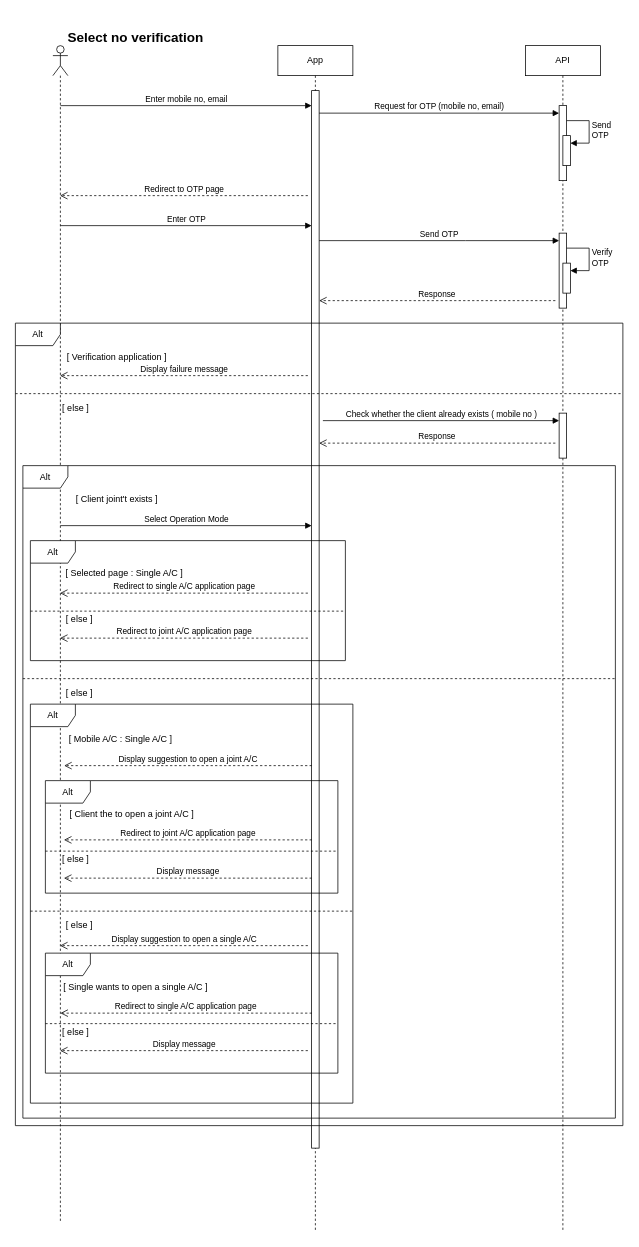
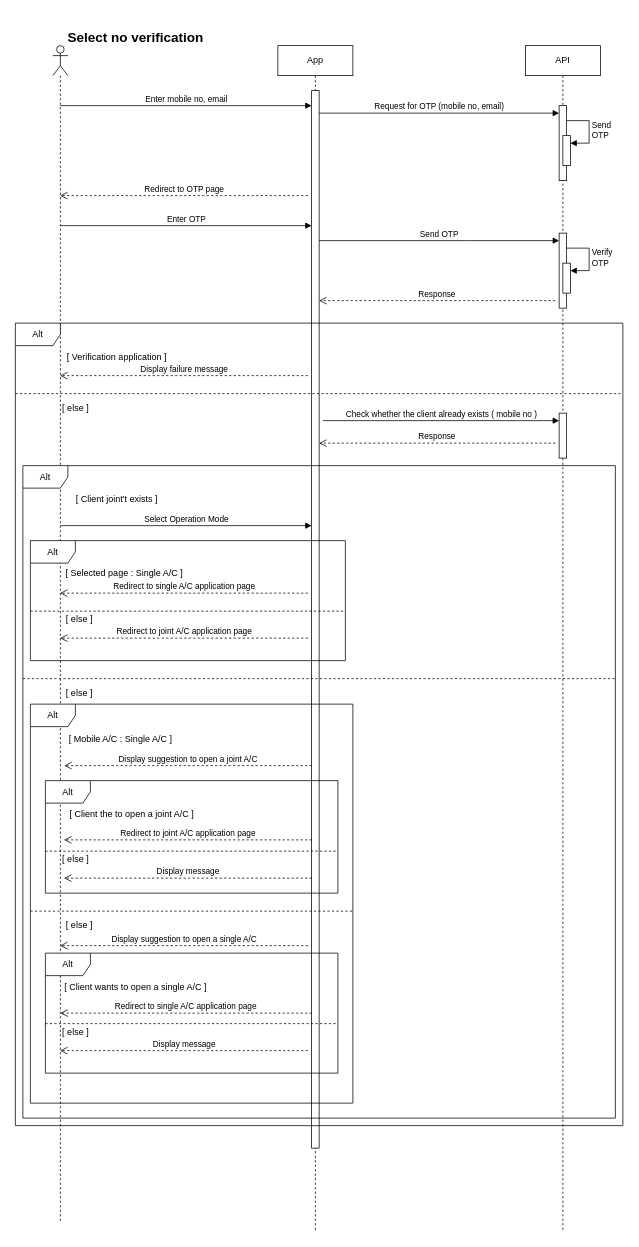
node "[ Single wants to open a single A/C ]": label "[ Single wants to open a single A/C ]" -> "[ Client wants to open a single A/C ]"
